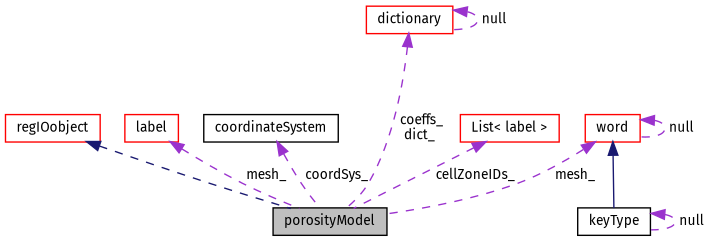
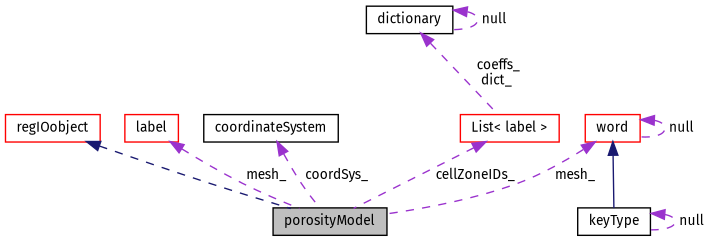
node "dictionary": color red -> black
edge "porosityModel" -> "dictionary": now "List< label >" -> "dictionary"
